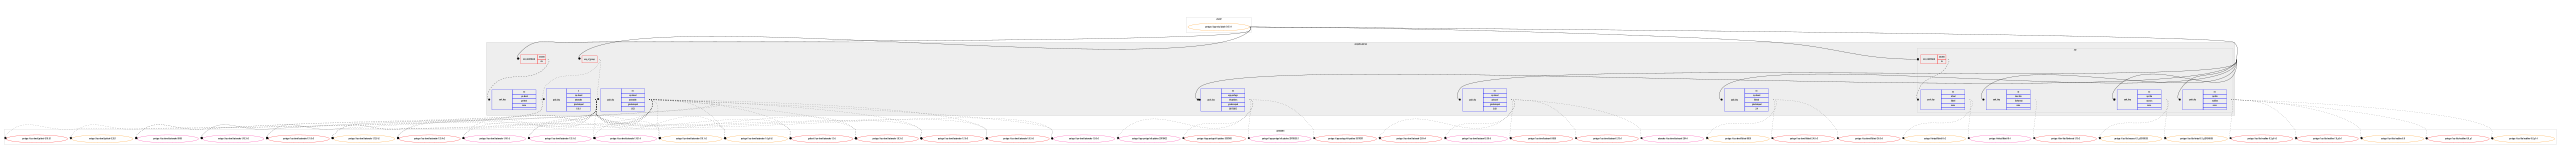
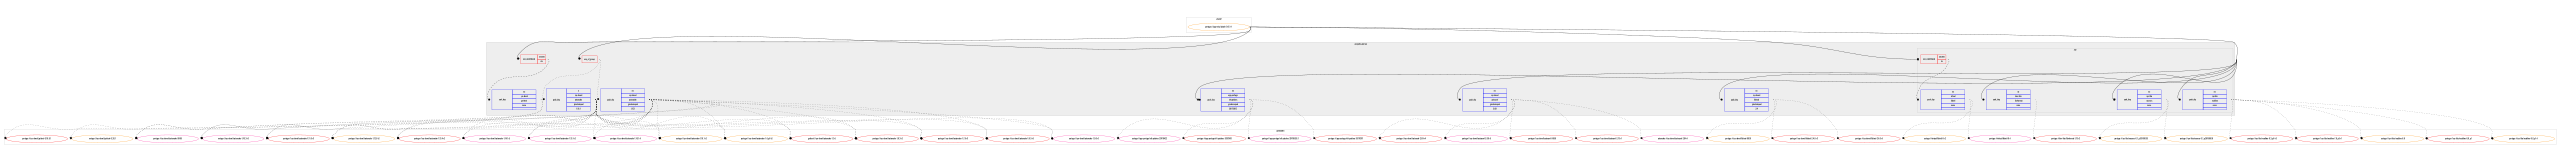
node "portage://sys-libs/virtual-6.1_p20190609": label "portage://sys-libs/virtual-6.1_p20190609" -> "portage://sys-libs/ncurses-6.1_p20190609"
